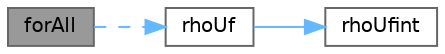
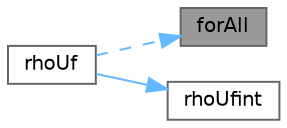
edge "forAll" -> "rhoUf": reversed
